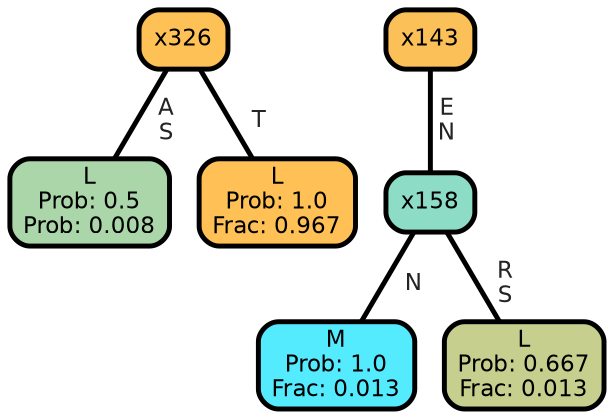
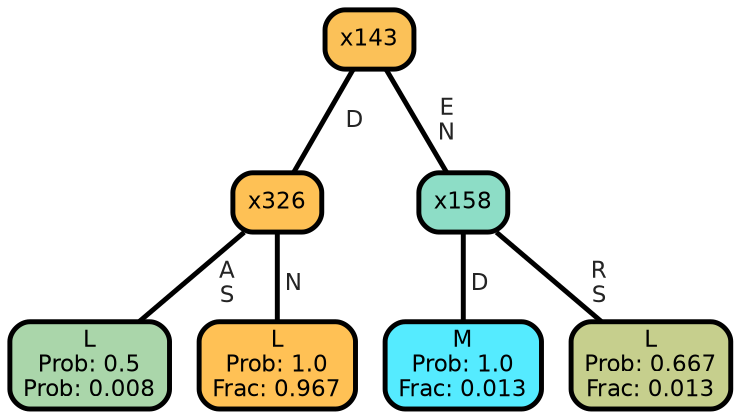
edge "x326" -- "L Prob: 1.0 Frac: 0.967": label " T" -> " N"
edge "x143" -- "x326": added, label "D"
edge "x158" -- "M Prob: 1.0 Frac: 0.013": label " N" -> " D"
